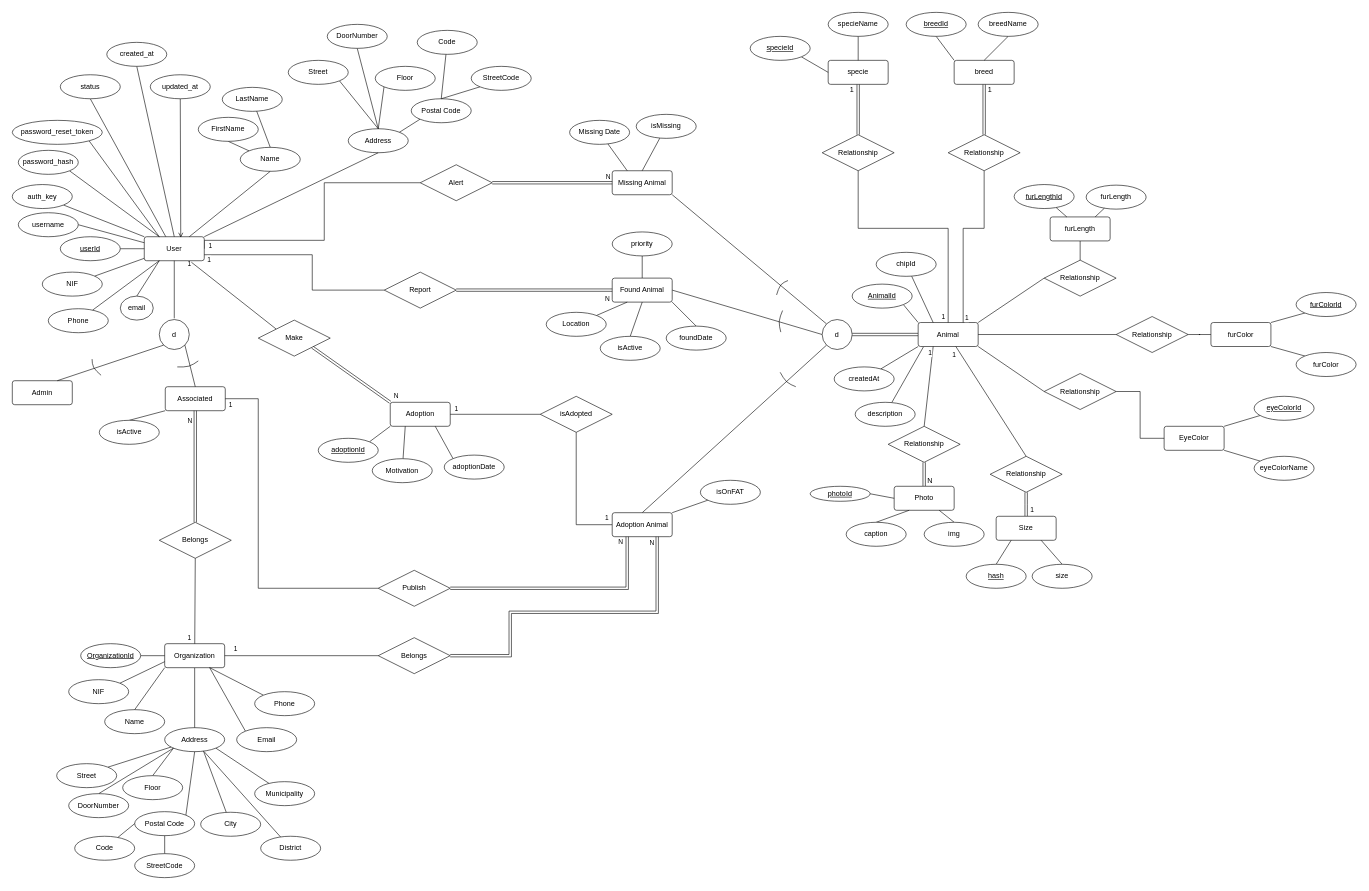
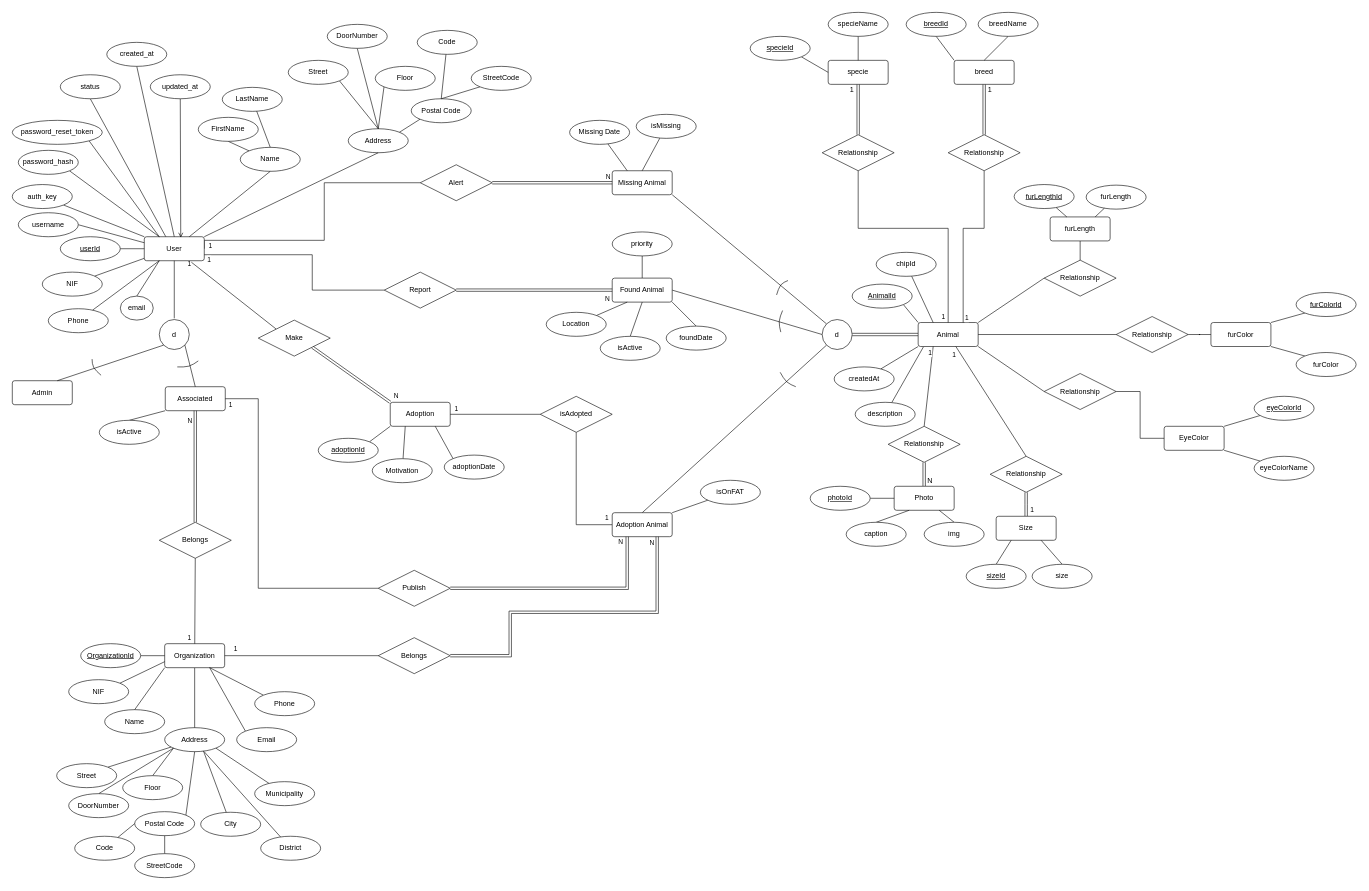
node "photoId": size 60x15 -> 60x24
node "hash": label "hash" -> "sizeId"
